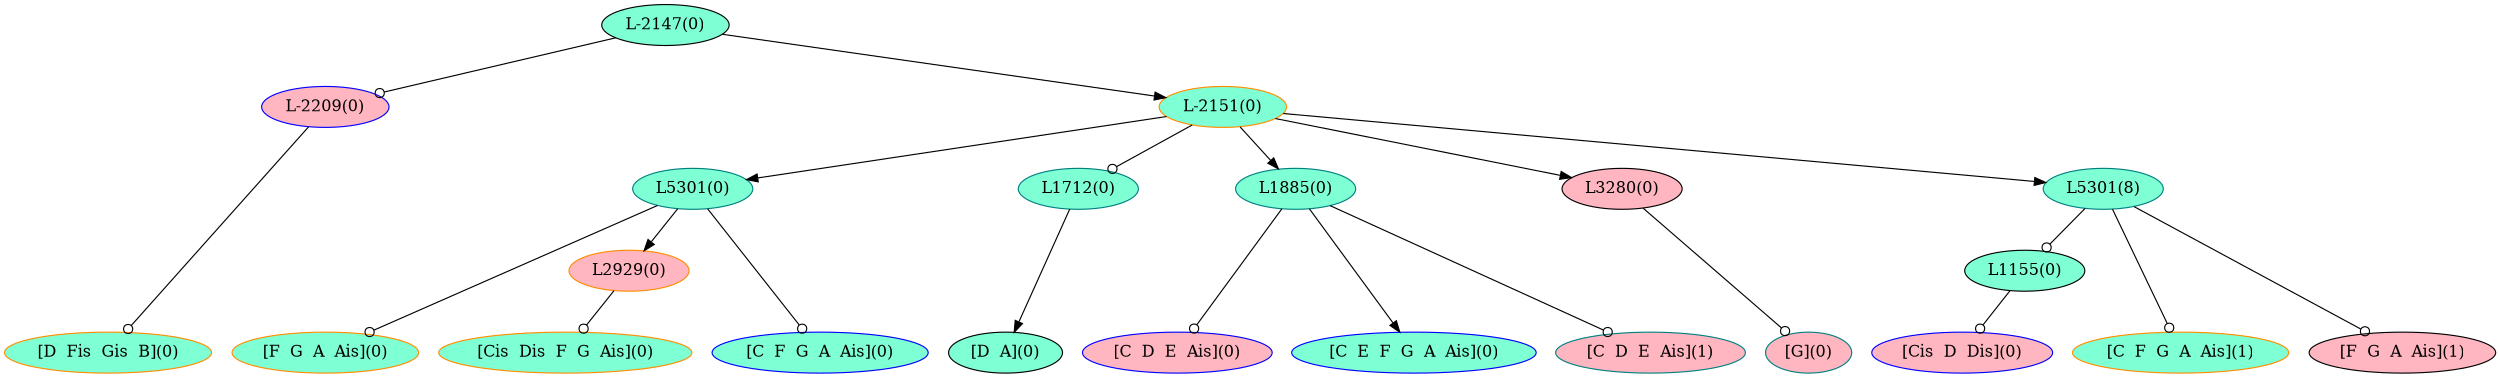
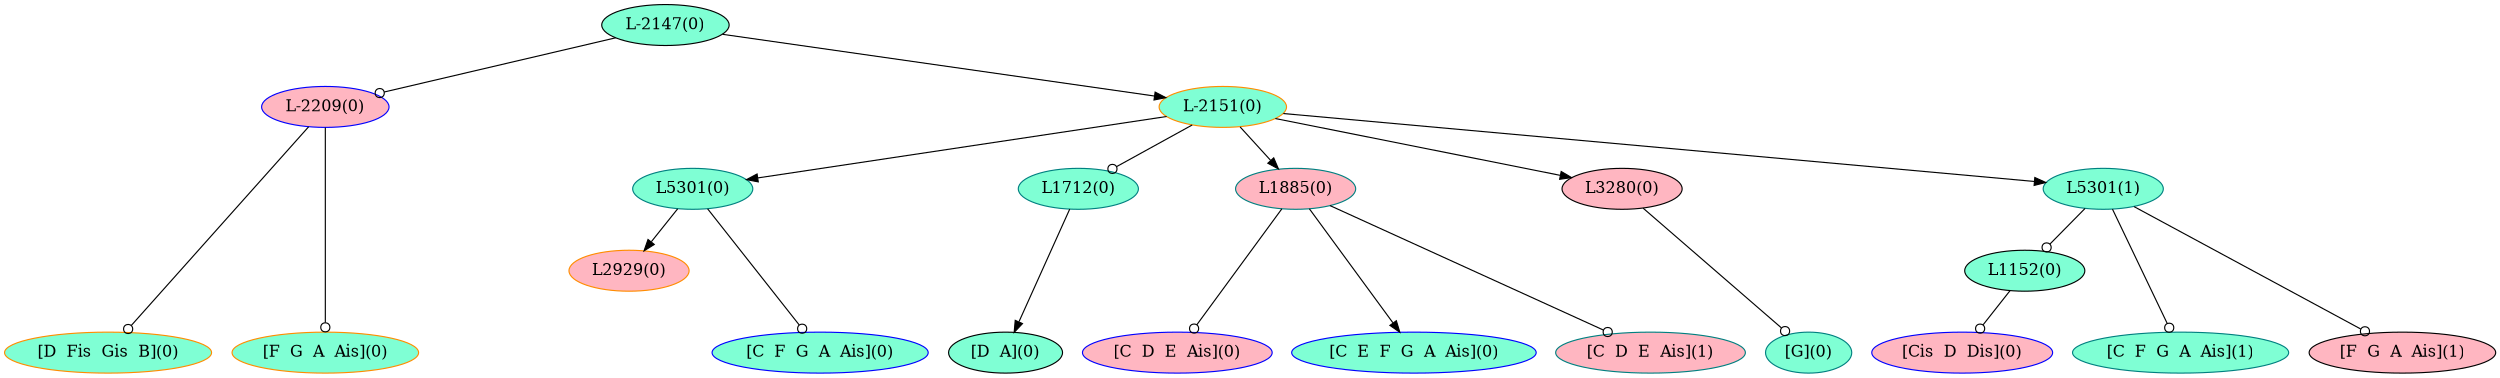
node "L1885(0)": fillcolor aquamarine -> lightpink
node "L5301(8)": label "L5301(8)" -> "L5301(1)"
edge "L5301(0)" -> "[F  G  A  Ais](0)": now "L-2209(0)" -> "[F  G  A  Ais](0)"
node "L1155(0)": label "L1155(0)" -> "L1152(0)"
node "[Cis  Dis  F  G  Ais](0)": removed
node "[G](0)": fillcolor lightpink -> aquamarine
node "[C  F  G  A  Ais](1)": color darkorange -> teal
